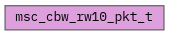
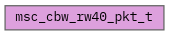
node "msc_cbw_rw10_pkt_t": label "msc_cbw_rw10_pkt_t" -> "msc_cbw_rw40_pkt_t"
